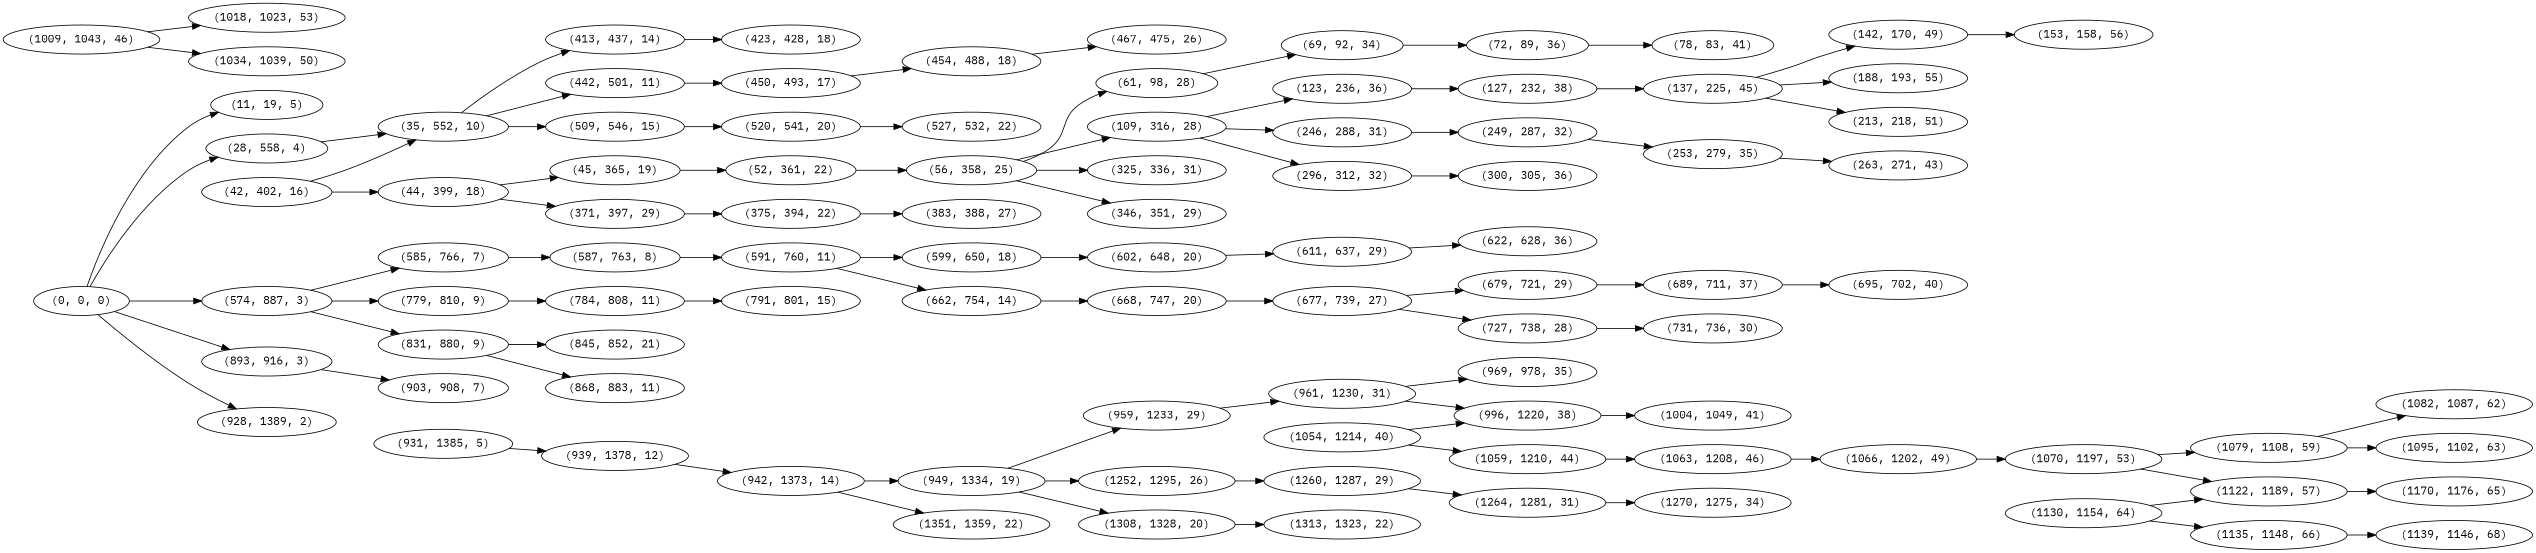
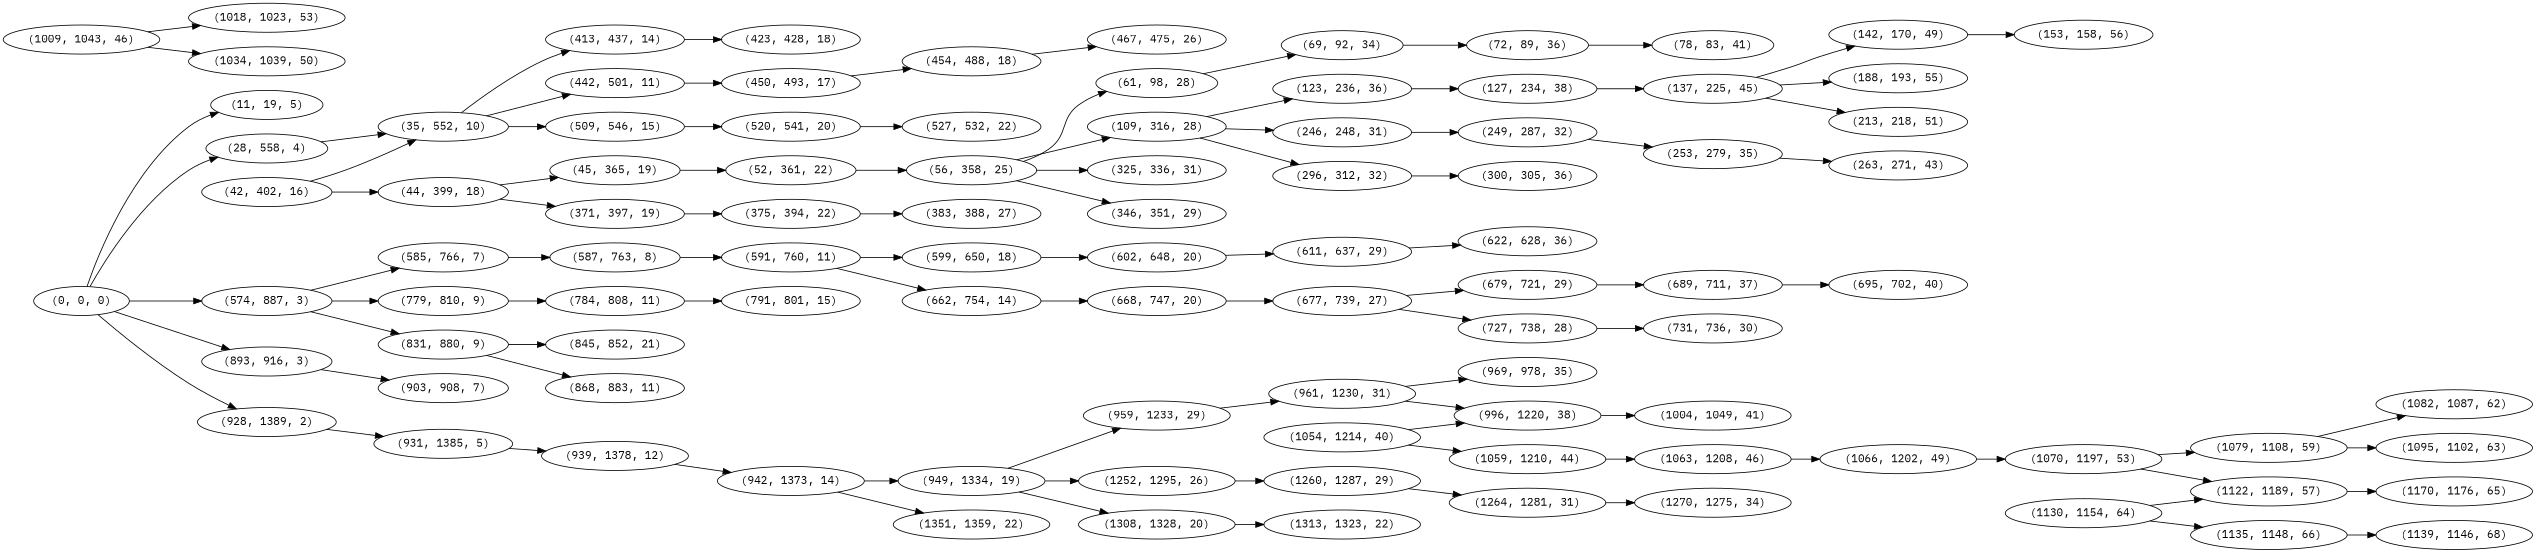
node "(127, 232, 38)": label "(127, 232, 38)" -> "(127, 234, 38)"
node "(246, 288, 31)": label "(246, 288, 31)" -> "(246, 248, 31)"
node "(371, 397, 29)": label "(371, 397, 29)" -> "(371, 397, 19)"
edge "(928, 1389, 2)" -> "(931, 1385, 5)": added
